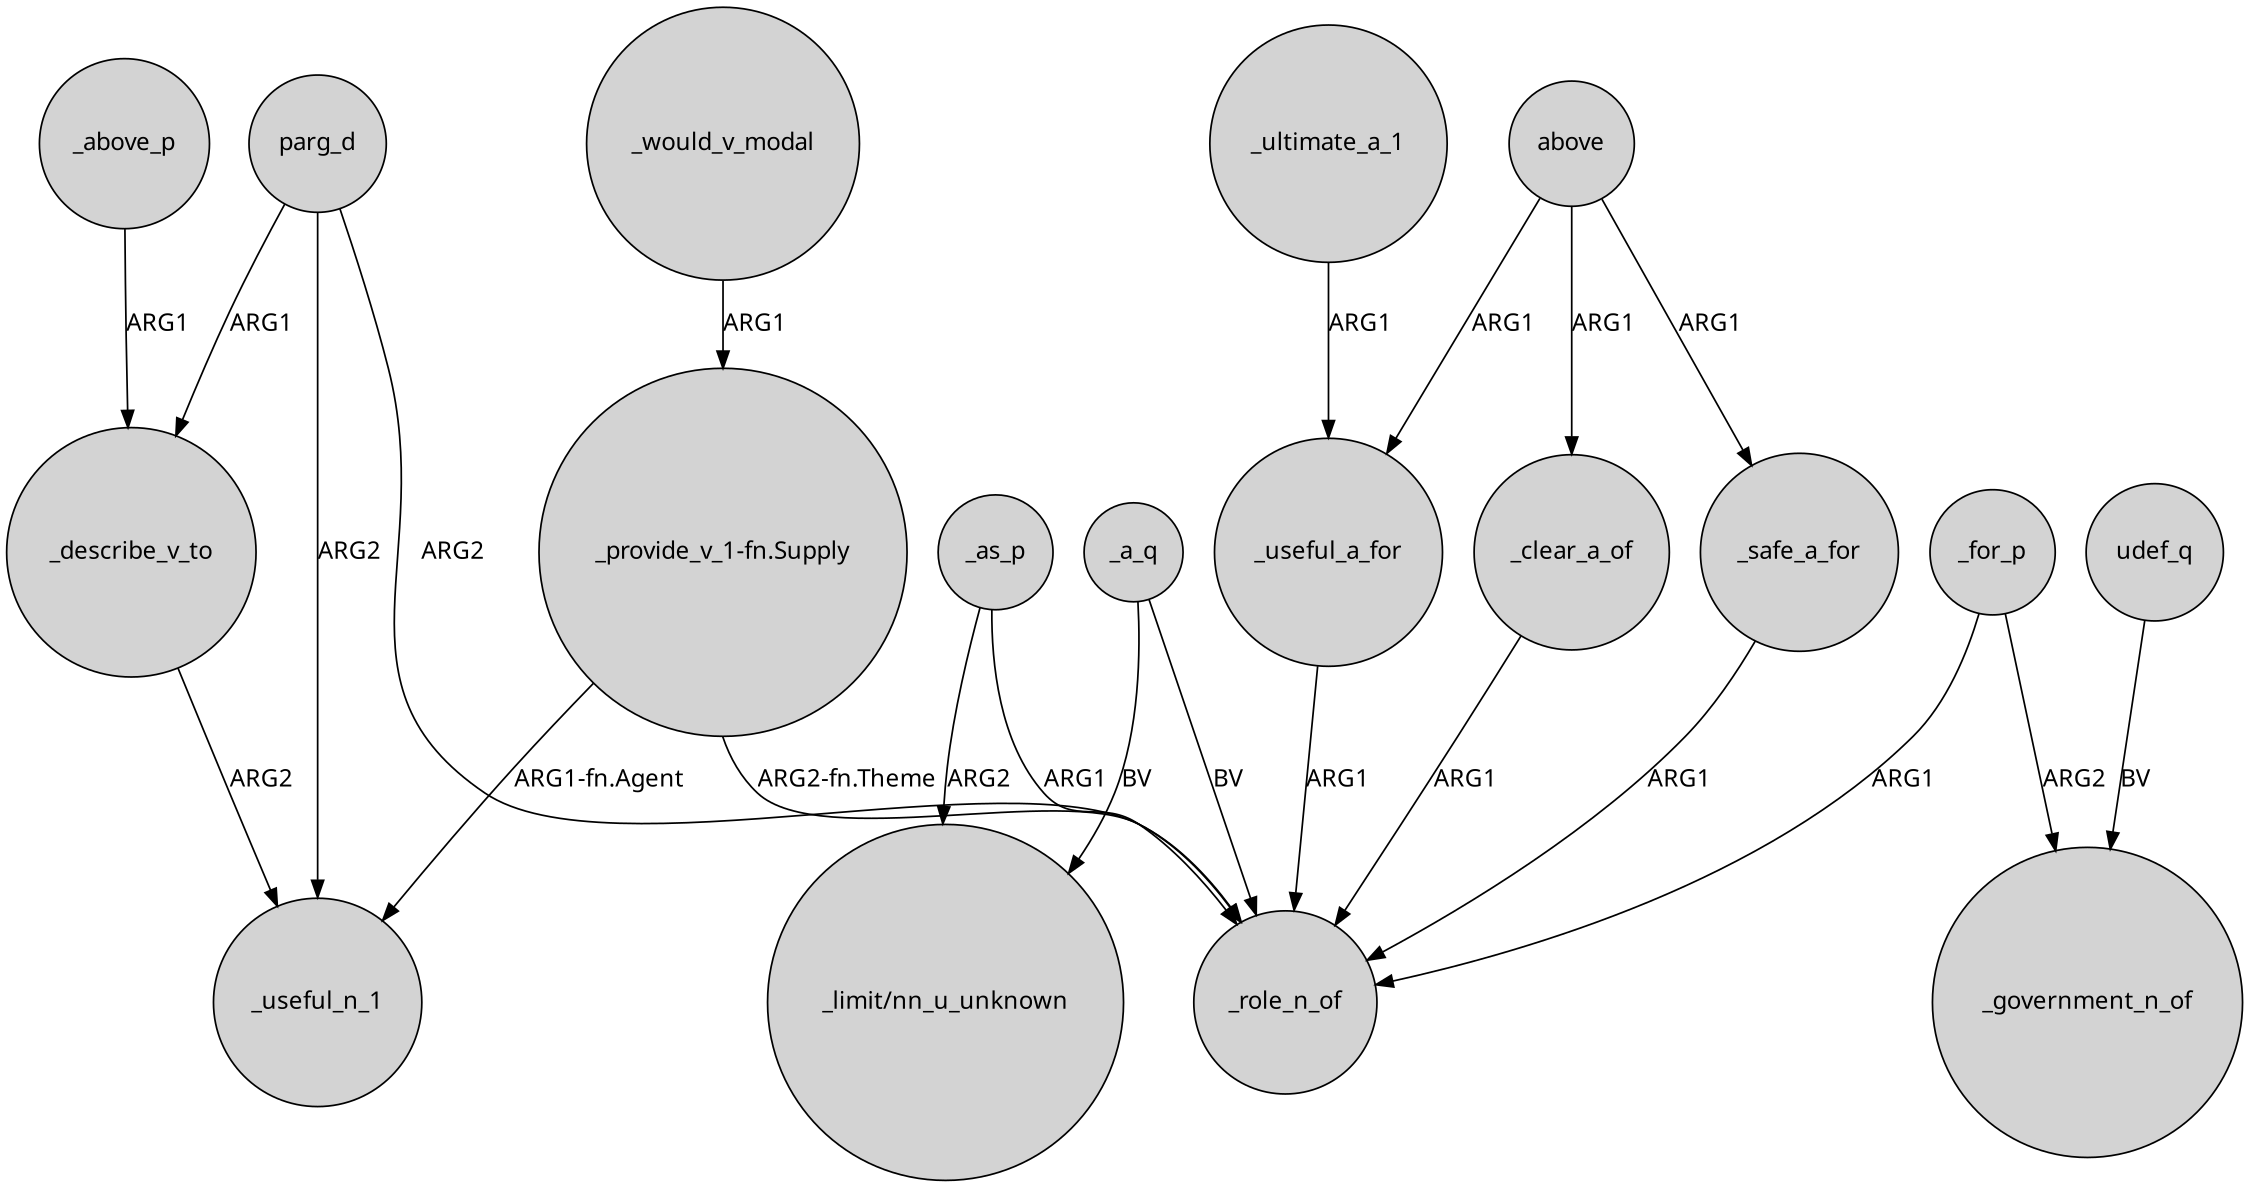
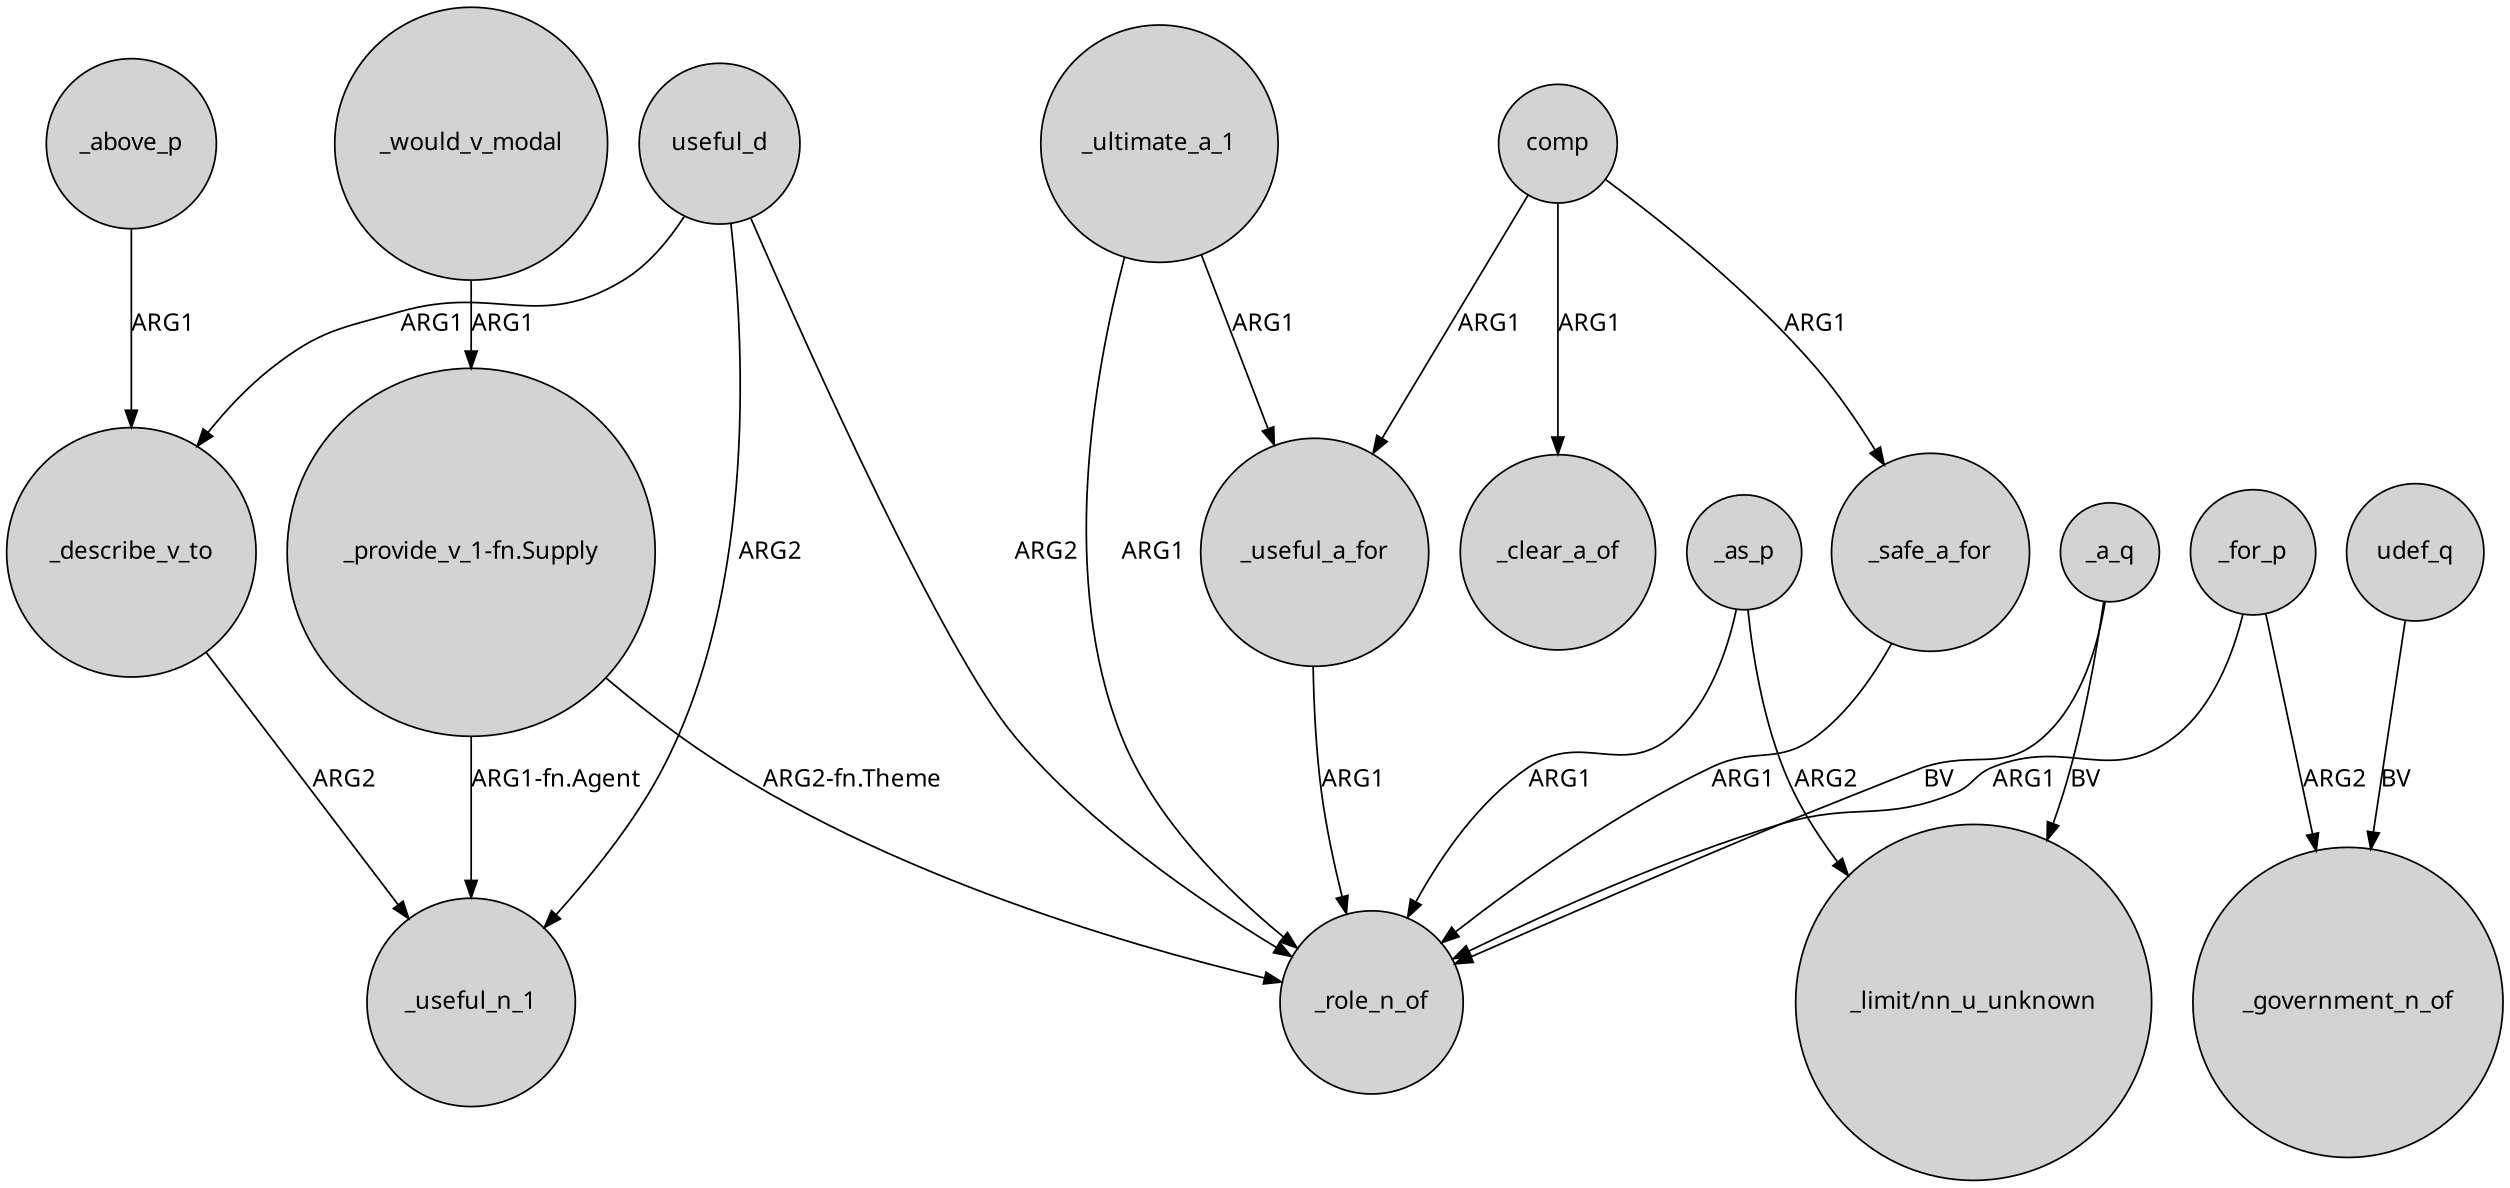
node "parg_d": label "parg_d" -> "useful_d"
node "above": label "above" -> "comp"
edge "_clear_a_of" -> "_role_n_of": now "_ultimate_a_1" -> "_role_n_of"
